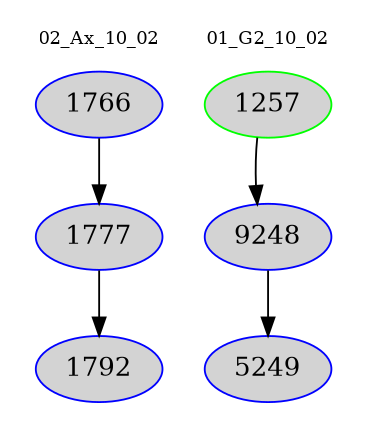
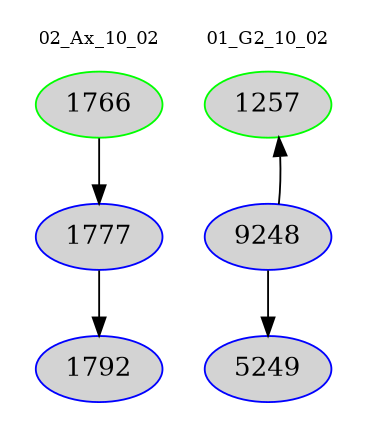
node "1766": color blue -> green
edge "1257" -> "9248": reversed
